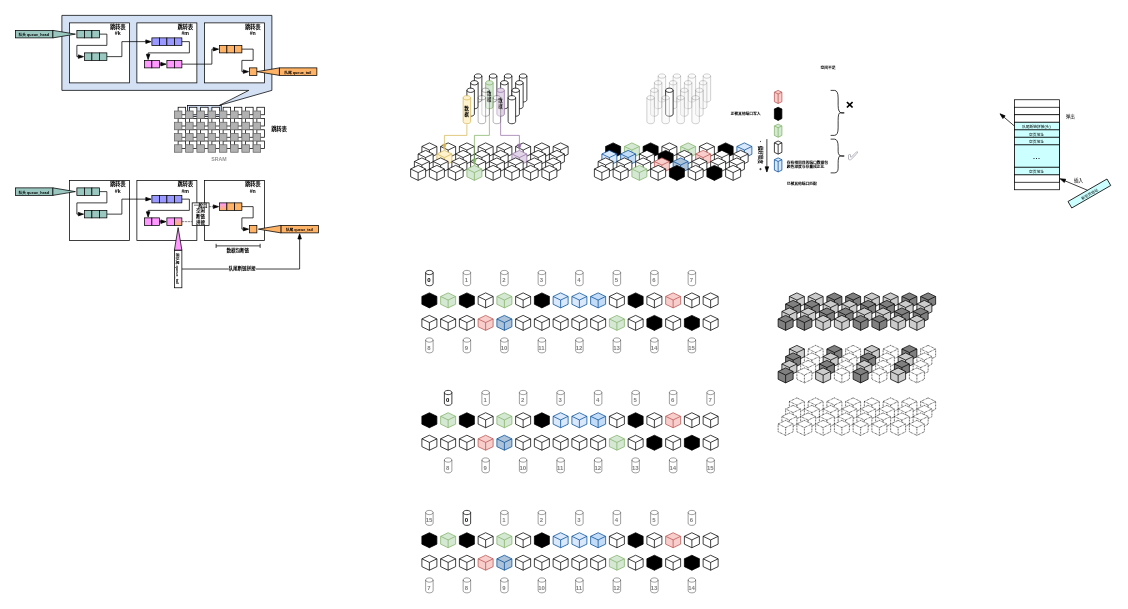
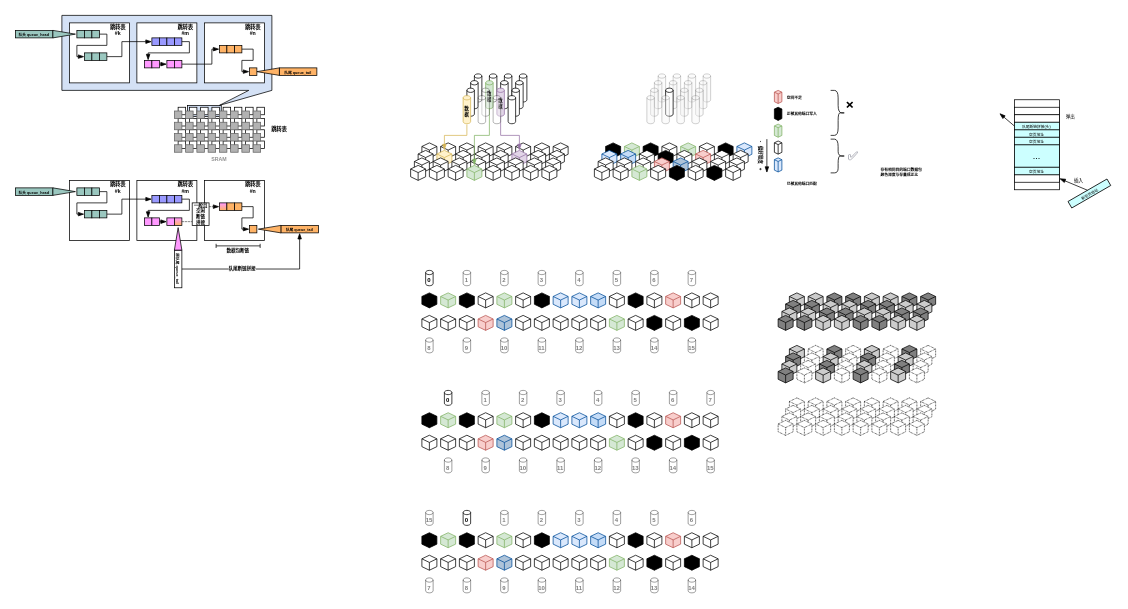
node "空间不足": moved (831, 67) -> (797, 97)
node "正被其他端口写入": moved (748, 113) -> (804, 113)
node "存有相同目的端口数据包 颜色深度与存量成正比": moved (808, 164) -> (902, 172)
